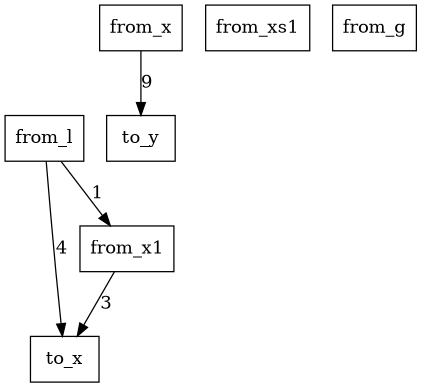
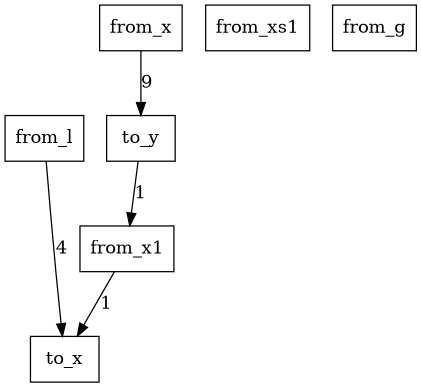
edge "from_l" -> "from_x1": now "to_y" -> "from_x1"
edge "from_x1" -> "to_x": label "3" -> "1"
